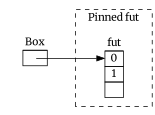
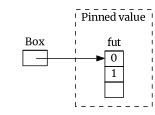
cluster "Pinned fut": label "Pinned fut" -> "Pinned value"
